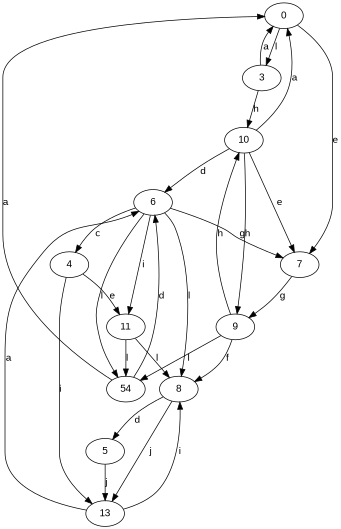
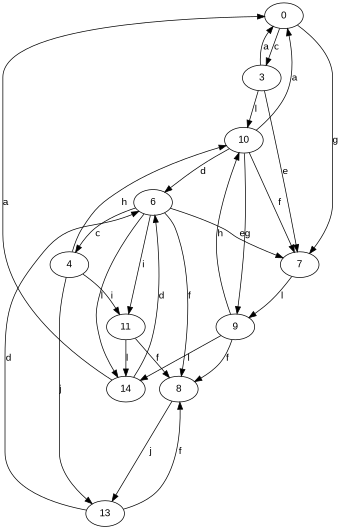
edge "0" -> "3": label "l" -> "c"
edge "3" -> "10": label "h" -> "l"
edge "0" -> "7": label "e" -> "g"
edge "3" -> "7": added, label "e"
edge "4" -> "10": added, label "h"
edge "10" -> "7": label "e" -> "f"
edge "6" -> "7": label "g" -> "e"
edge "10" -> "9": label "h" -> "g"
edge "4" -> "11": label "e" -> "i"
edge "6" -> "8": label "l" -> "f"
edge "7" -> "9": label "g" -> "l"
edge "13" -> "6": label "a" -> "d"
edge "11" -> "8": label "l" -> "f"
edge "4" -> "13": label "i" -> "j"
node "54": label "54" -> "14"
node "5": removed
edge "13" -> "8": label "i" -> "f"
